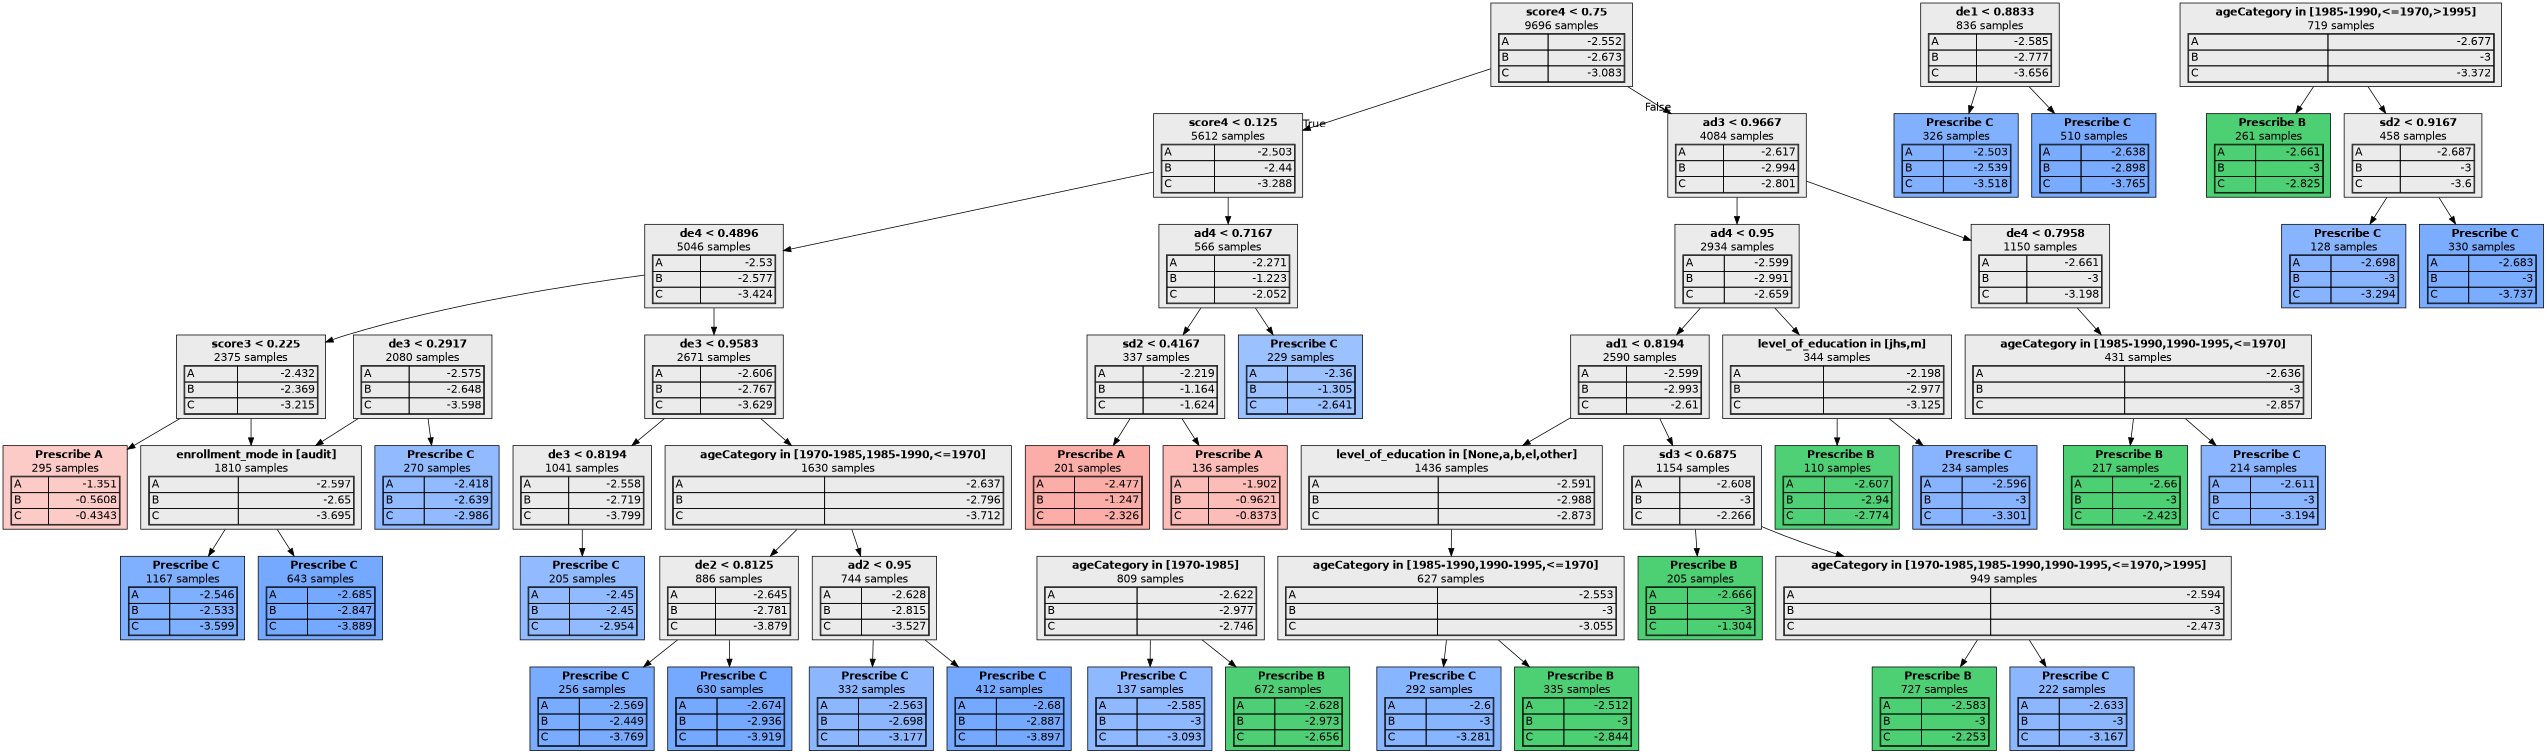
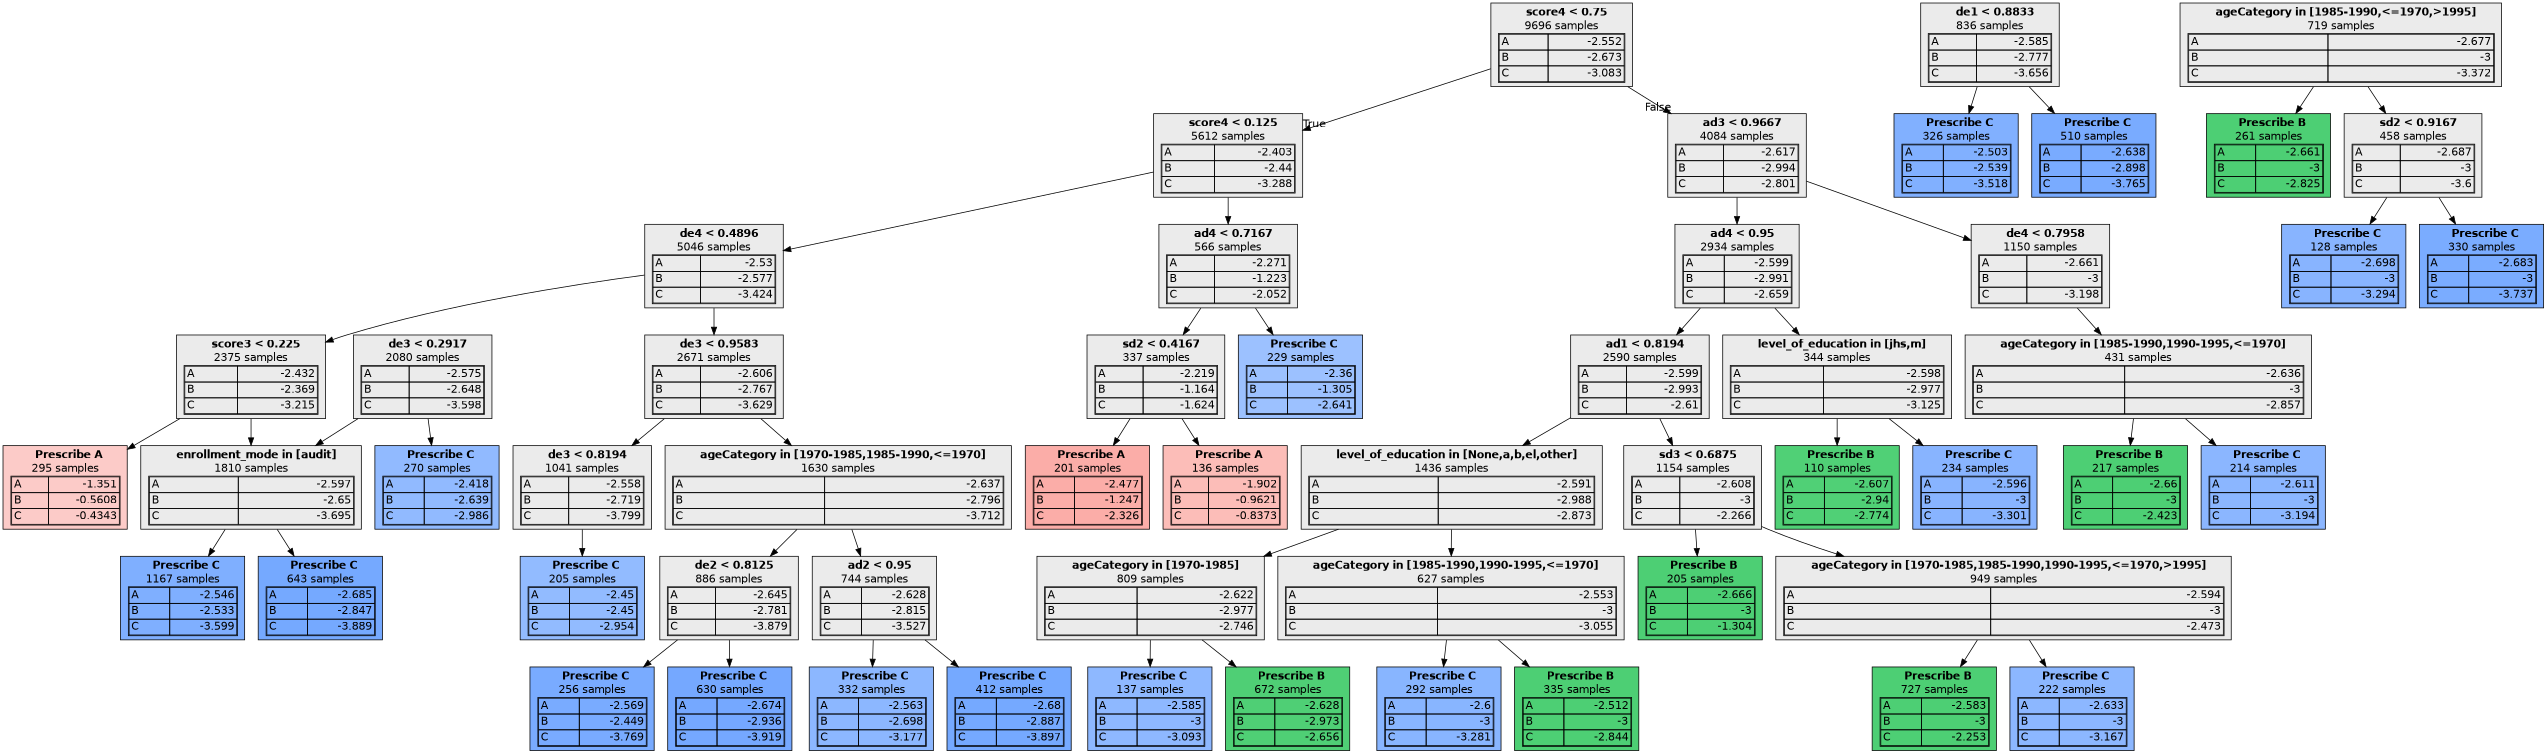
node "score4 < 0.125": text "-2.503" -> "-2.403"
node "level_of_education in [jhs,m]": text "-2.198" -> "-2.598"
edge "level_of_education in [None,a,b,el,other]" -> "ageCategory in [1970-1985]": added
